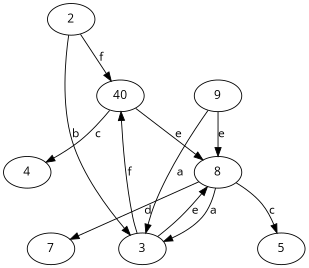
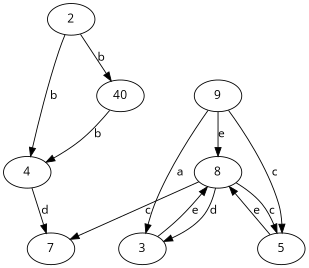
edge "2" -> "40": label "f" -> "b"
edge "40" -> "8": now "5" -> "8"
edge "40" -> "4": label "c" -> "b"
edge "2" -> "3": now "2" -> "4"
edge "9" -> "5": added, label "c"
edge "3" -> "40": removed, label "f"
edge "4" -> "7": added, label "d"
edge "8" -> "7": label "d" -> "c"
edge "8" -> "3": label "a" -> "d"
